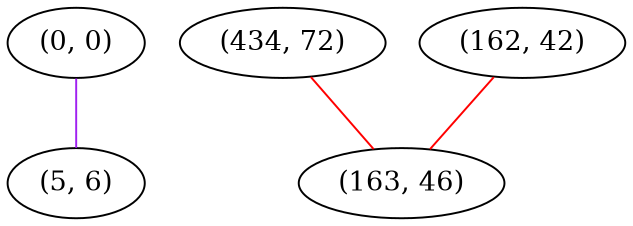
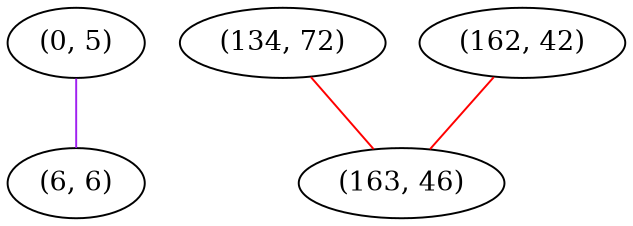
node "(0, 0)": label "(0, 0)" -> "(0, 5)"
node "(434, 72)": label "(434, 72)" -> "(134, 72)"
node "(5, 6)": label "(5, 6)" -> "(6, 6)"
